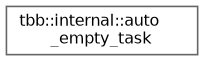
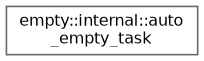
node "tbb::internal::auto _empty_task": label "tbb::internal::auto _empty_task" -> "empty::internal::auto _empty_task"
